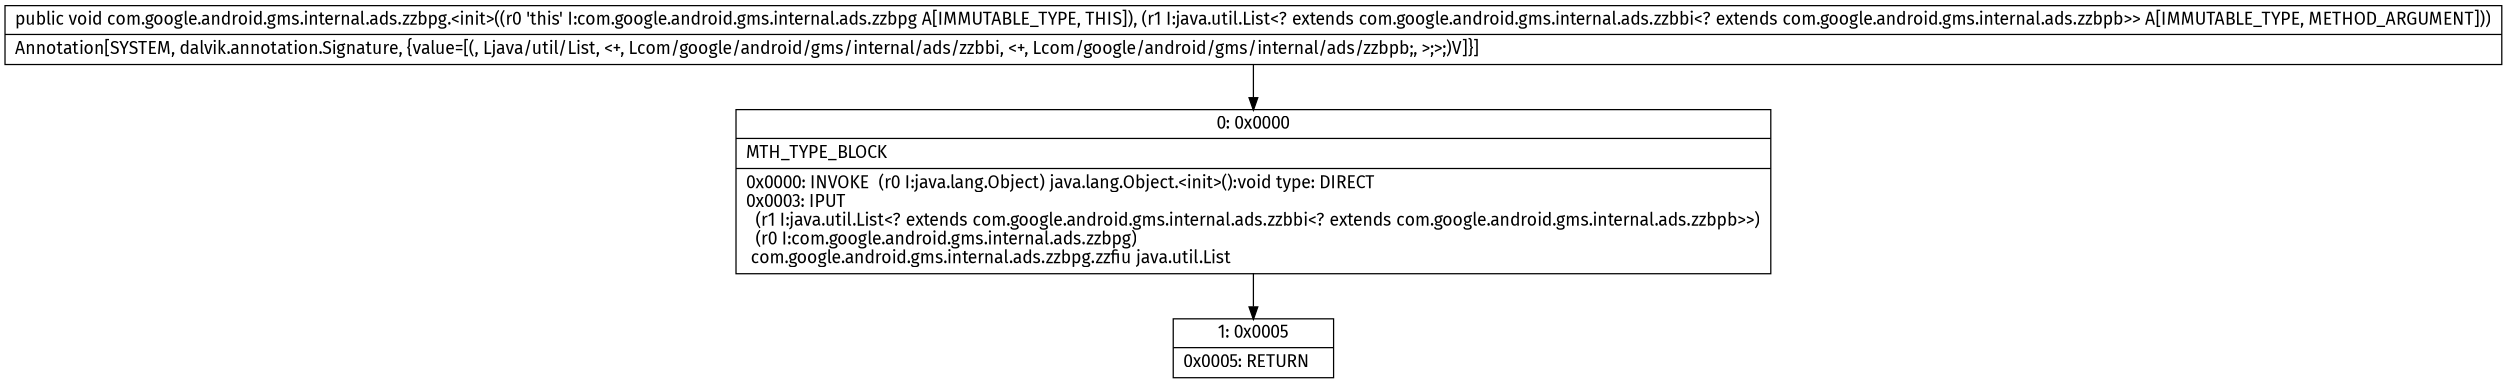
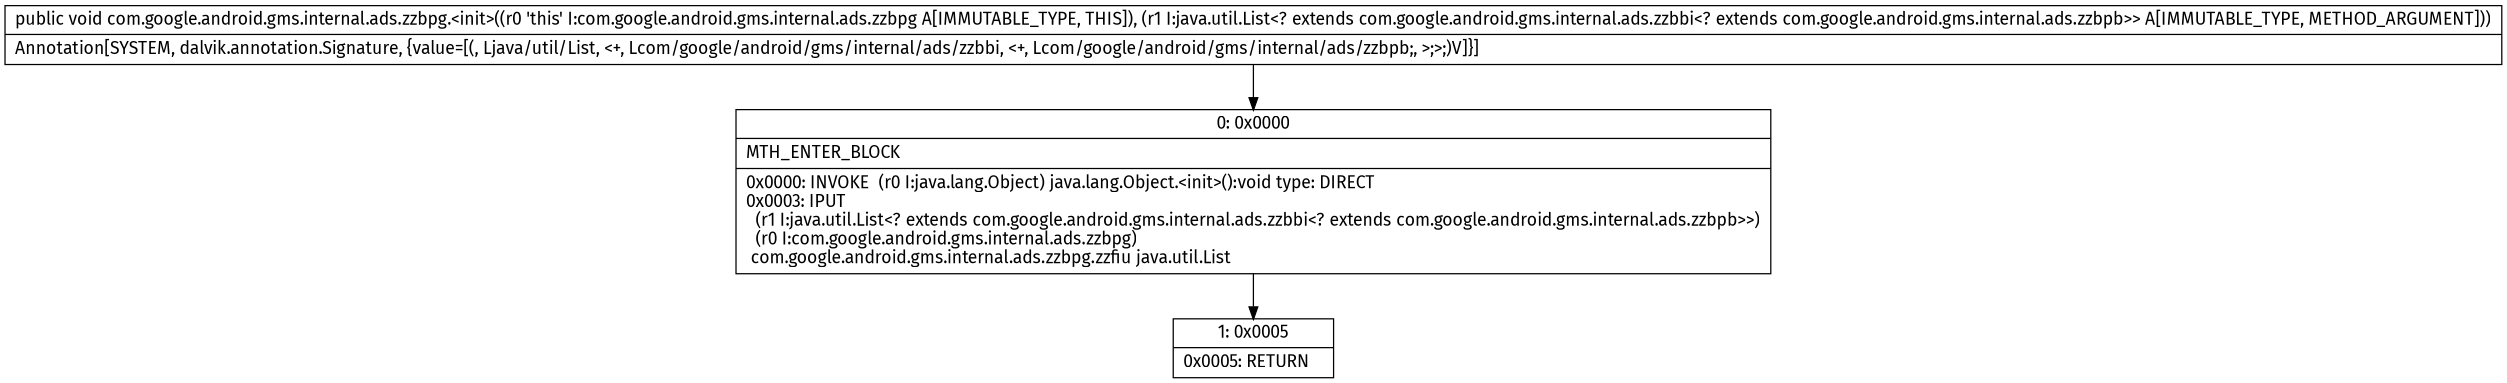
node "0: 0x0000": text "MTH_TYPE_BLOCK" -> "MTH_ENTER_BLOCK"
